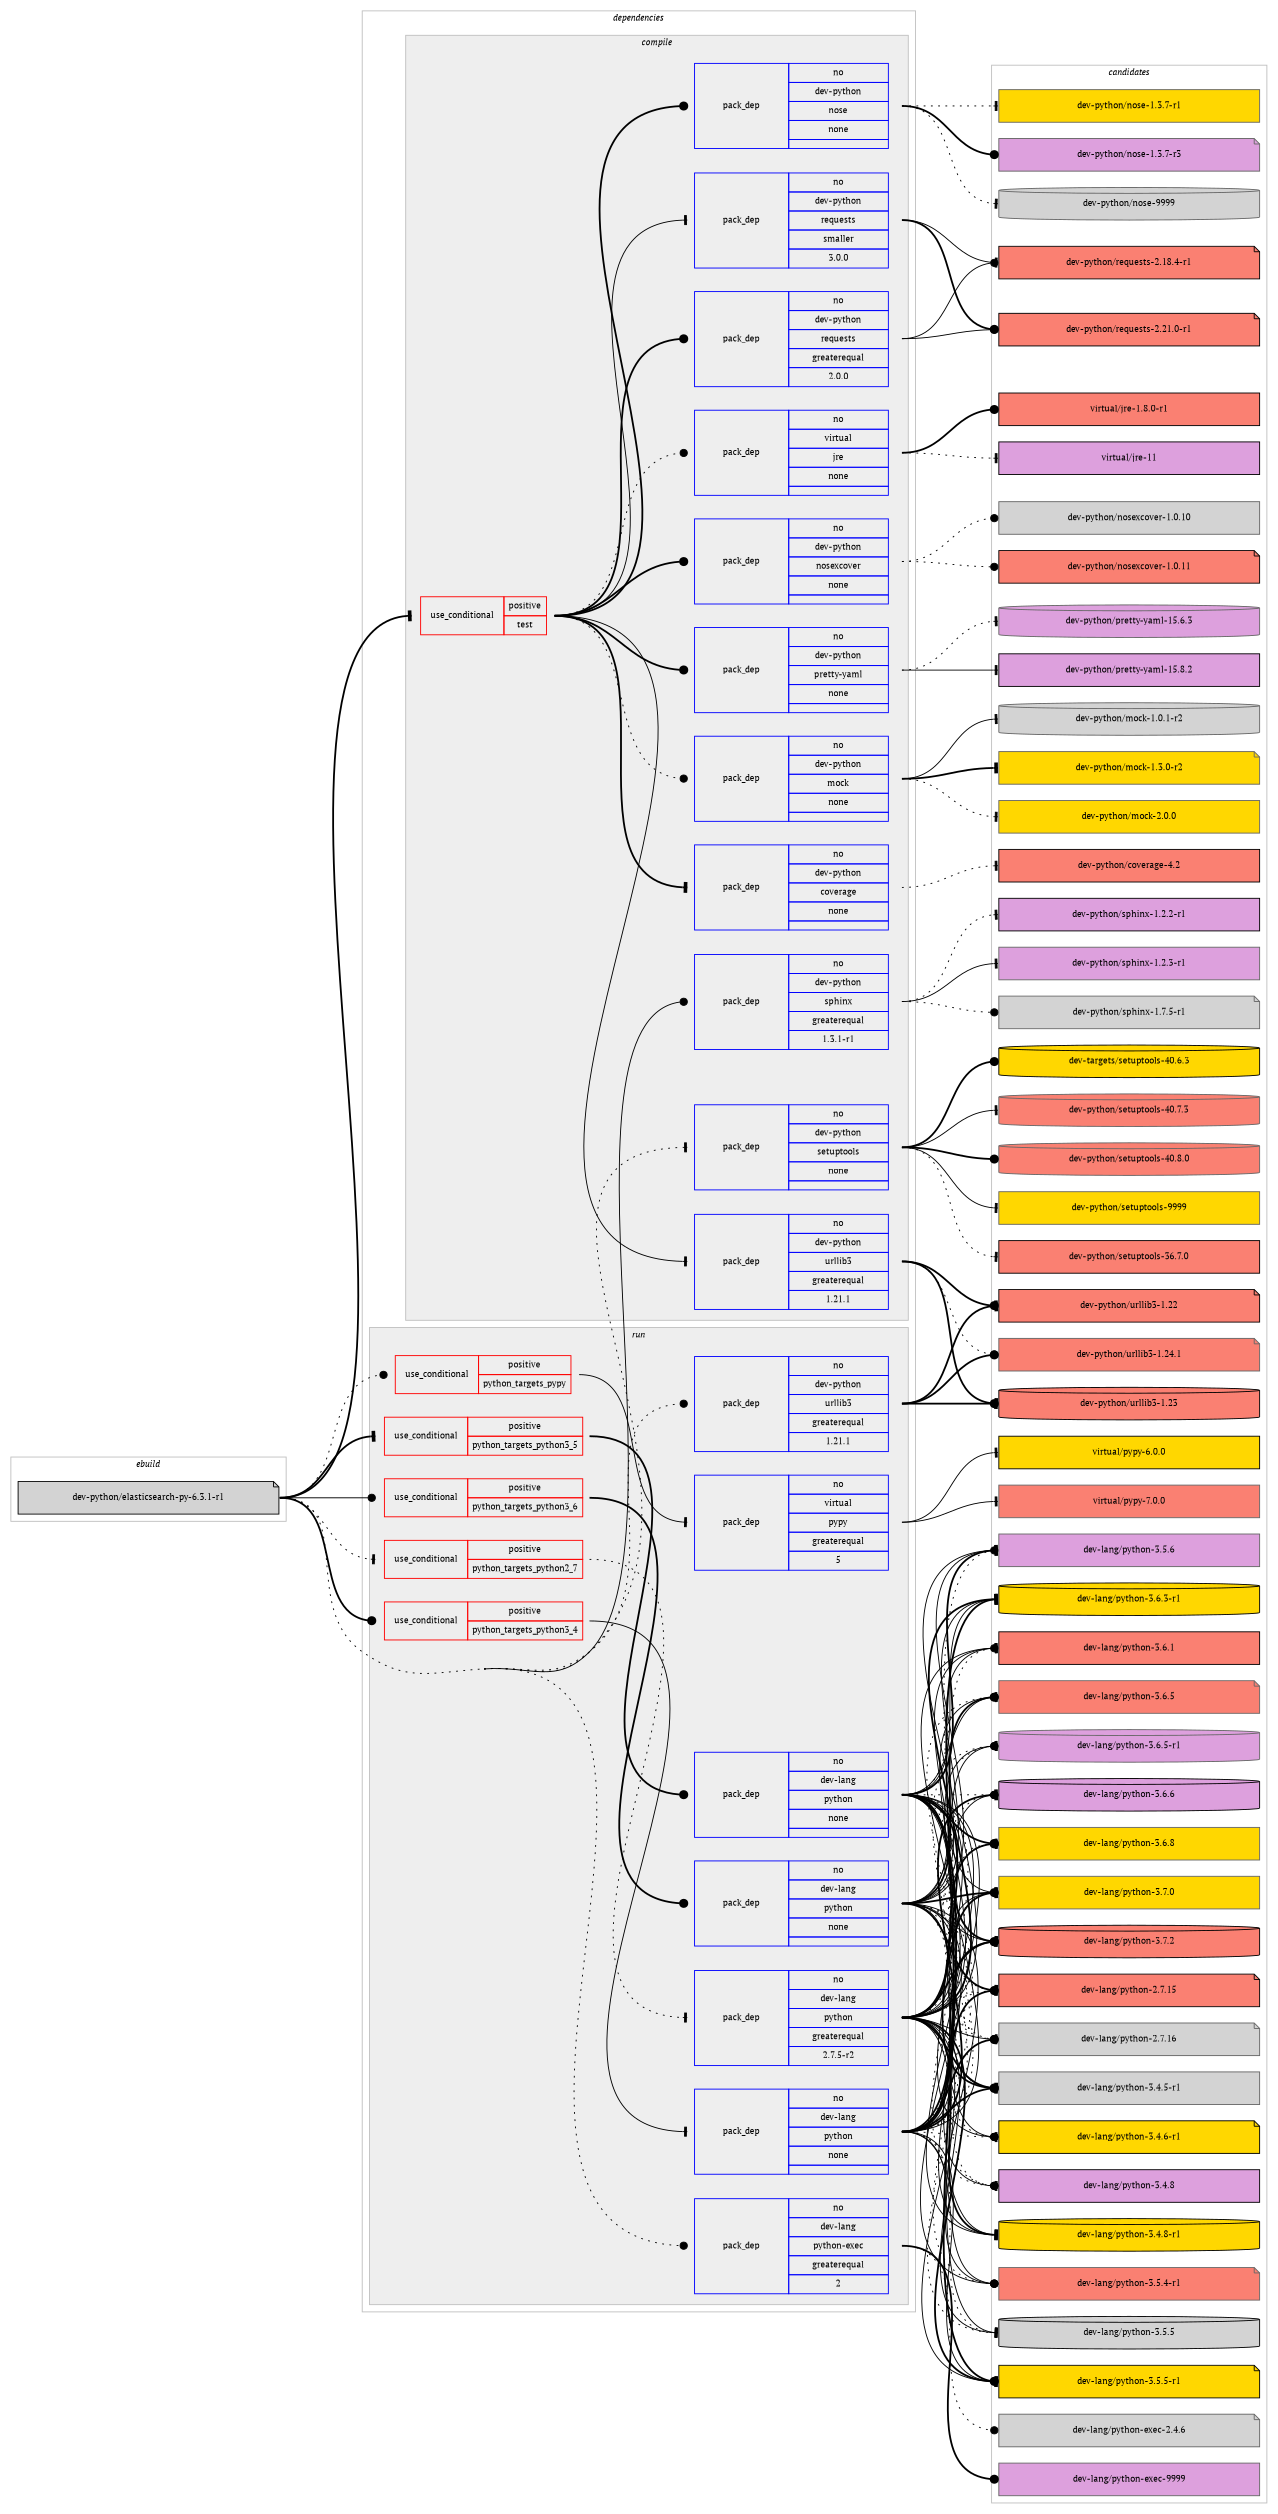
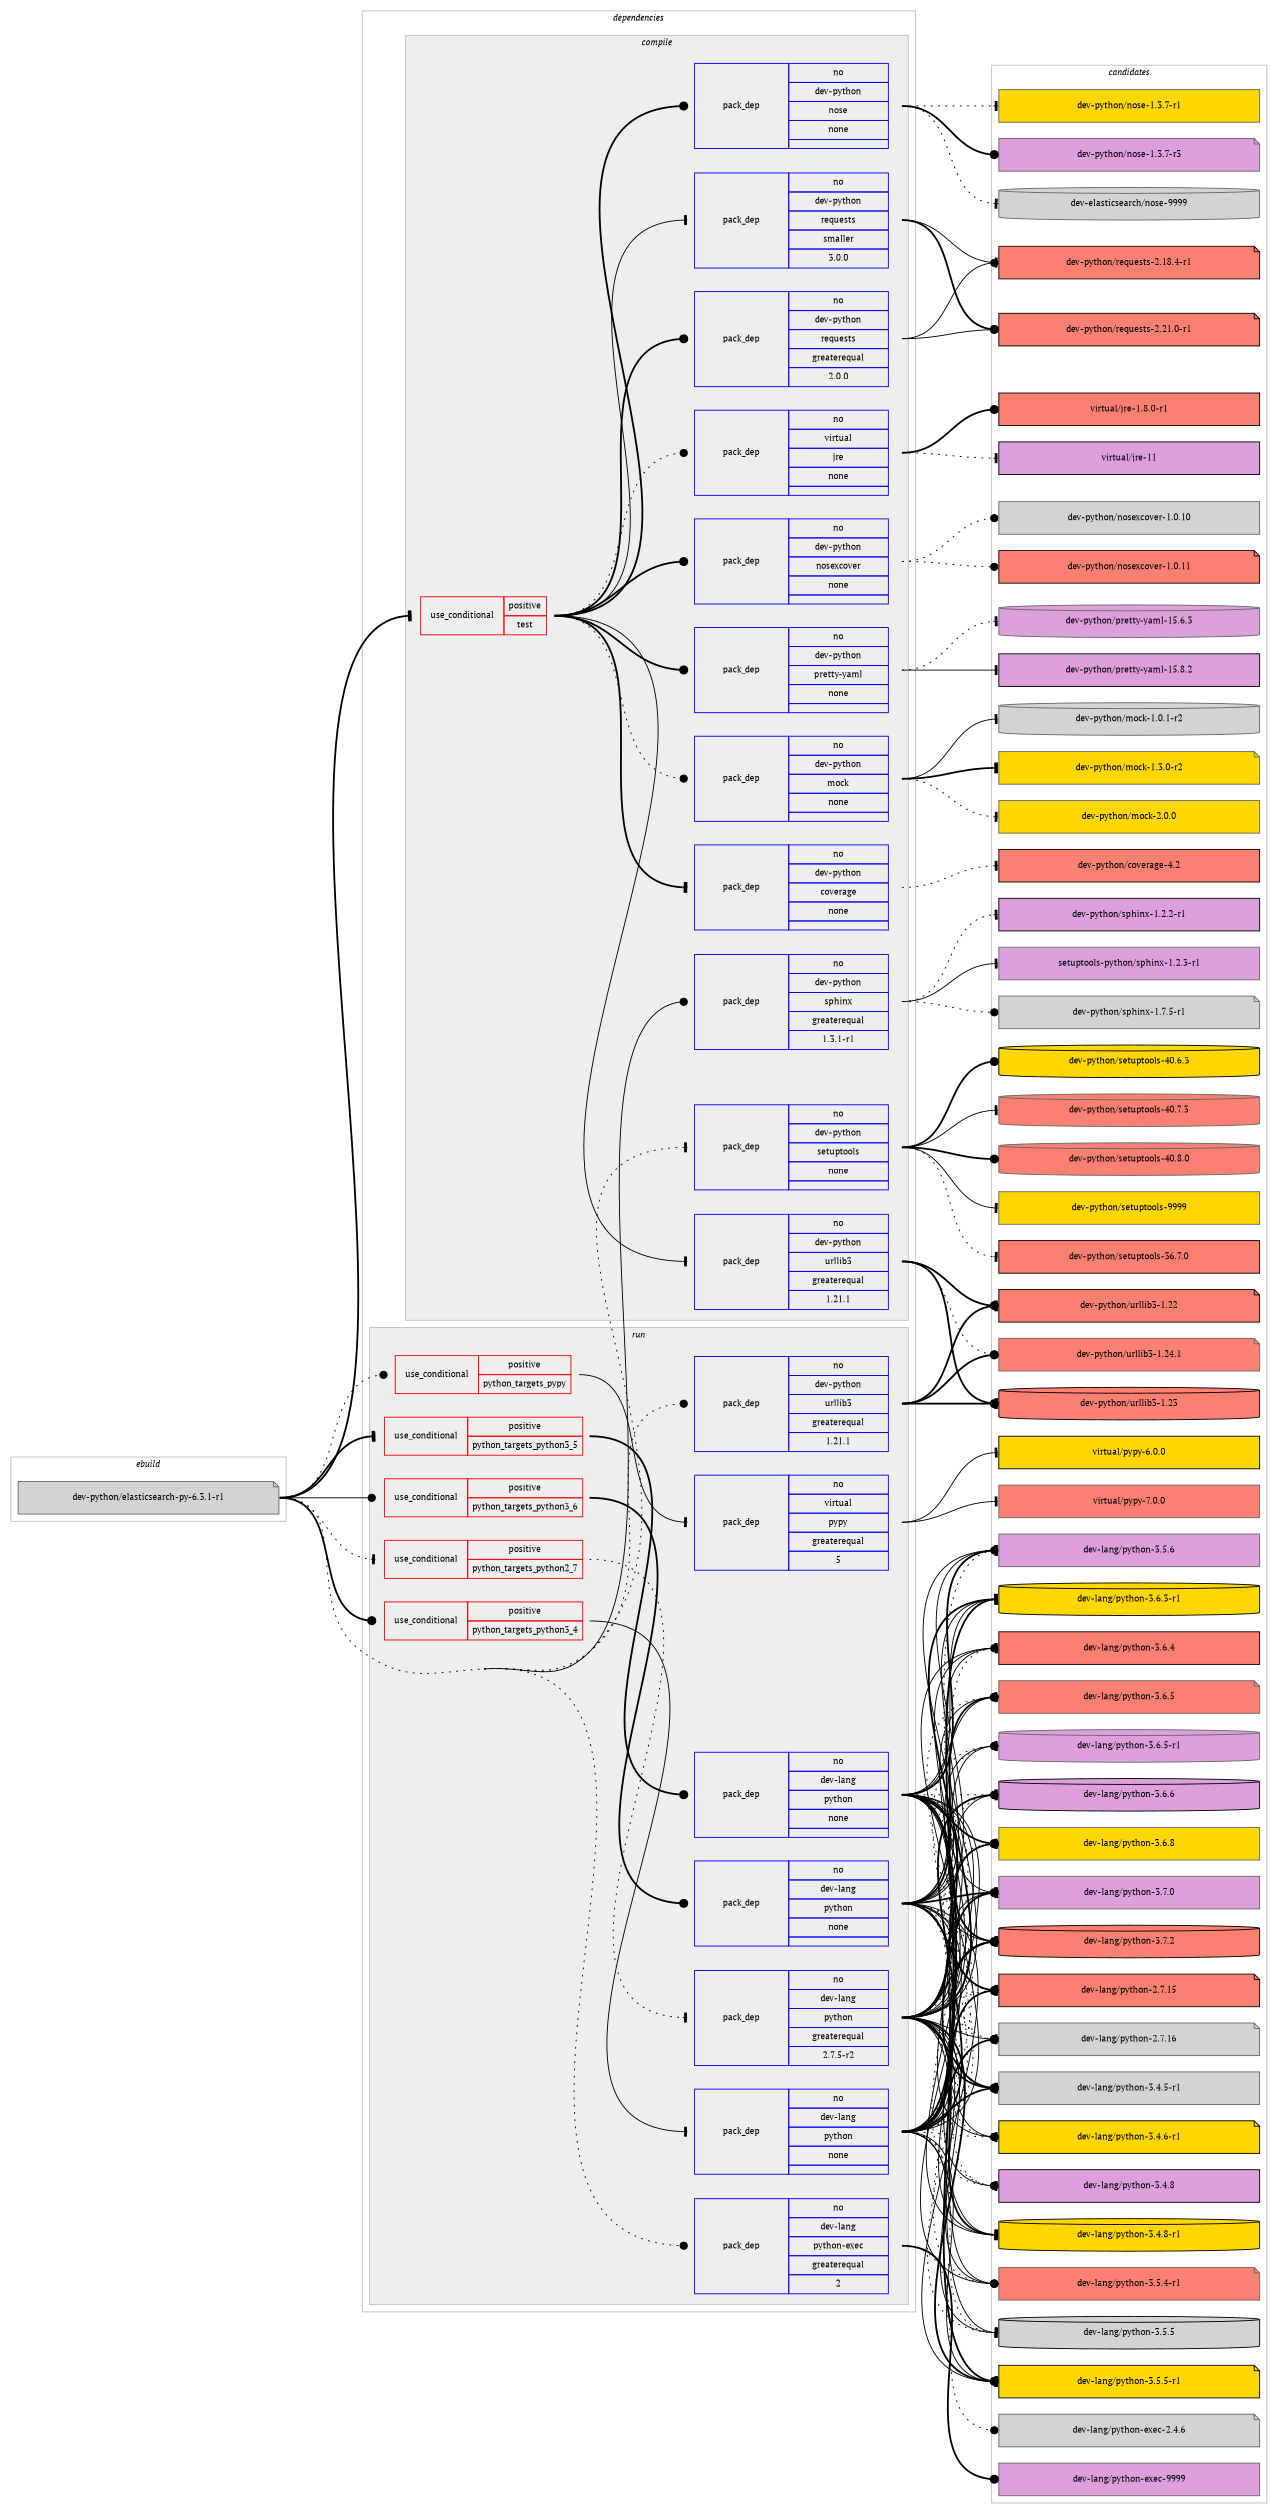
node "dev-python/nose-9999": label "dev-python/nose-9999" -> "dev-elasticsearch/nose-9999"
node "dev-python/sphinx-1.2.3-r1": label "dev-python/sphinx-1.2.3-r1" -> "setuptools-python/sphinx-1.2.3-r1"
node "dev-targets/setuptools-40.6.3": label "dev-targets/setuptools-40.6.3" -> "dev-python/setuptools-40.6.3"
node "dev-python/elasticsearch-py-6.3.1-r1": color black -> gray40
node "dev-lang/python-3.6.1": label "dev-lang/python-3.6.1" -> "dev-lang/python-3.6.4"
node "dev-lang/python-3.7.0": fillcolor gold -> plum
